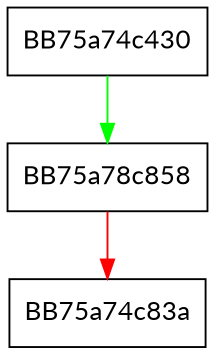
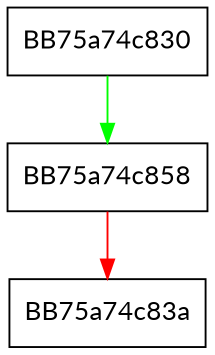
node "BB75a74c430": label "BB75a74c430" -> "BB75a74c830"
node "BB75a78c858": label "BB75a78c858" -> "BB75a74c858"
